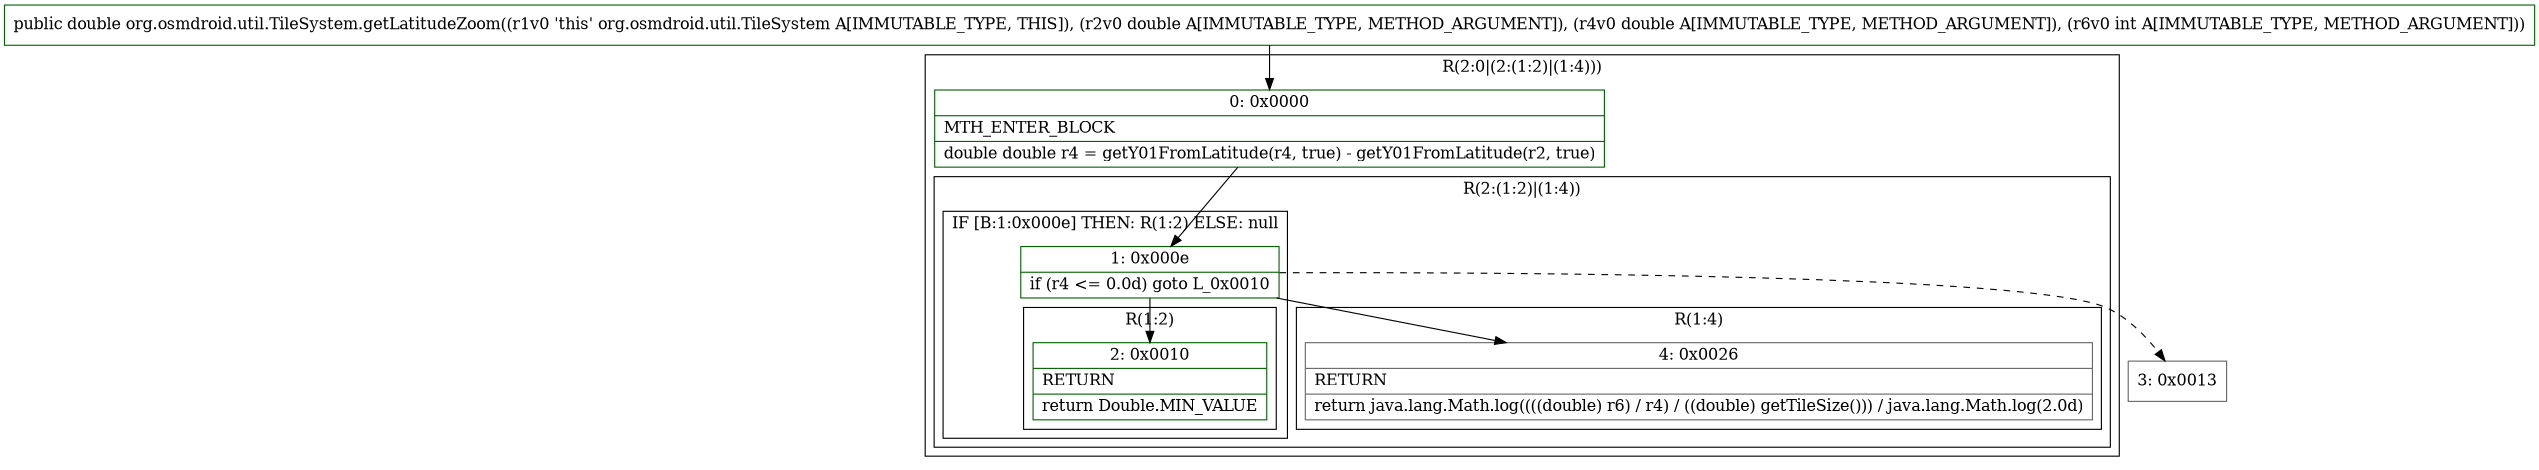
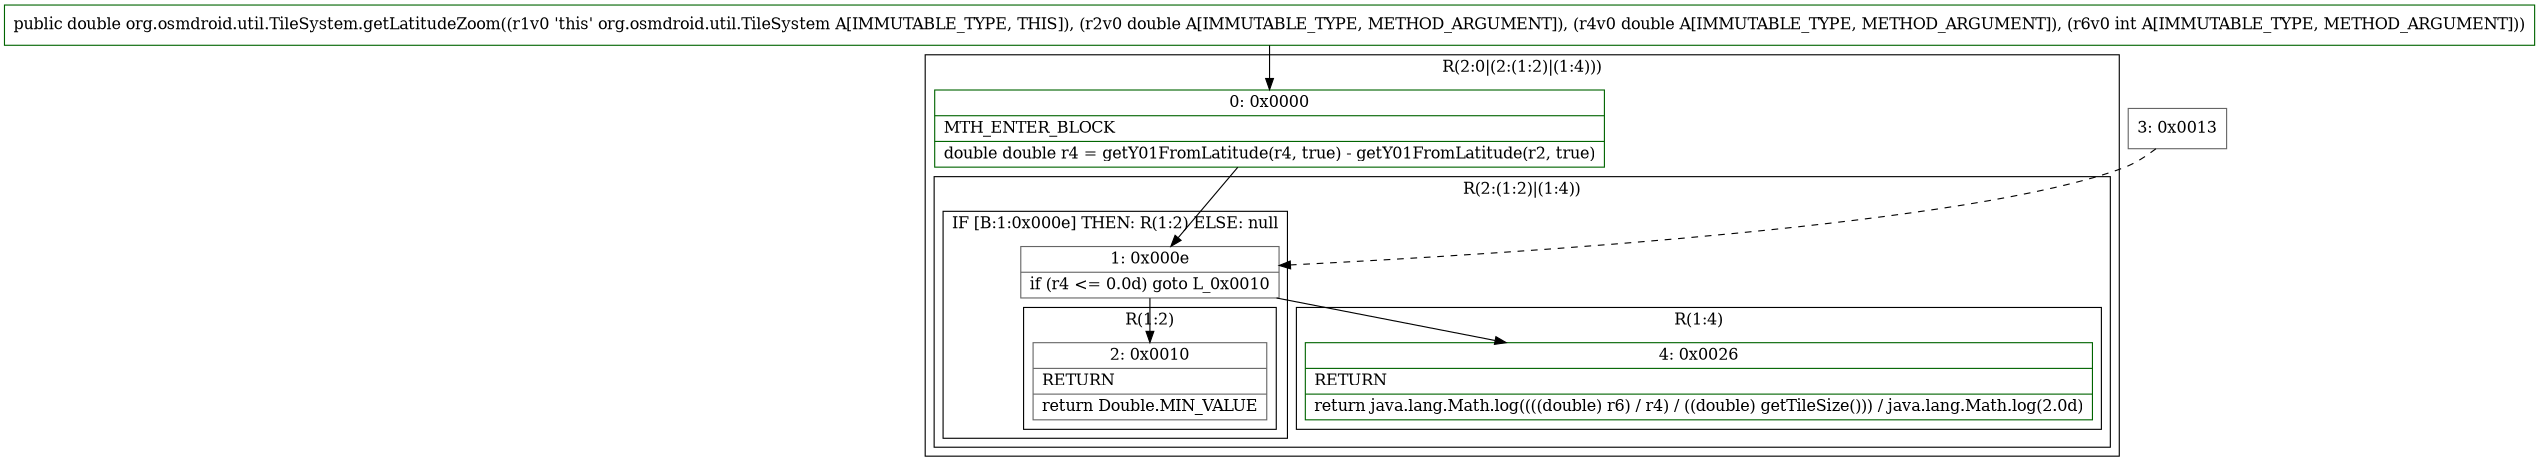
node "1: 0x000e": color darkgreen -> gray40
edge "1: 0x000e" -> "3: 0x0013": reversed
node "2: 0x0010": color darkgreen -> gray40
node "4: 0x0026": color gray40 -> darkgreen
